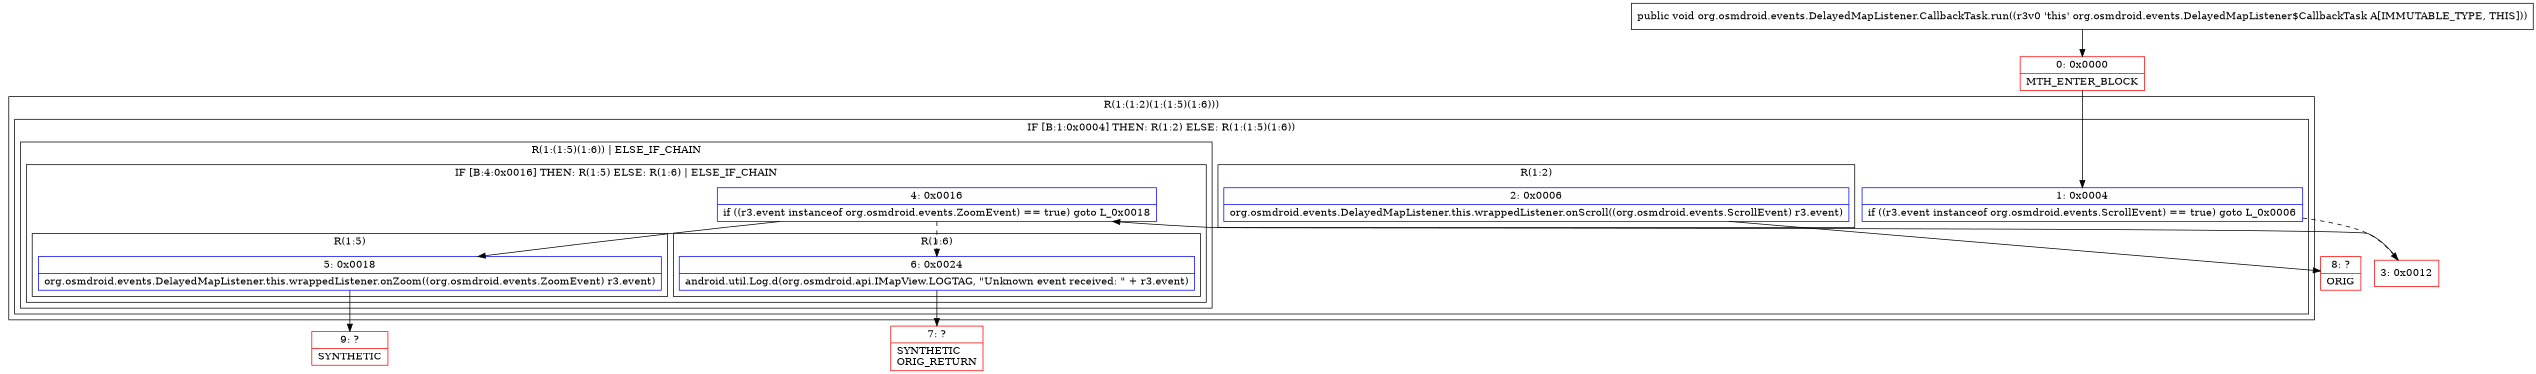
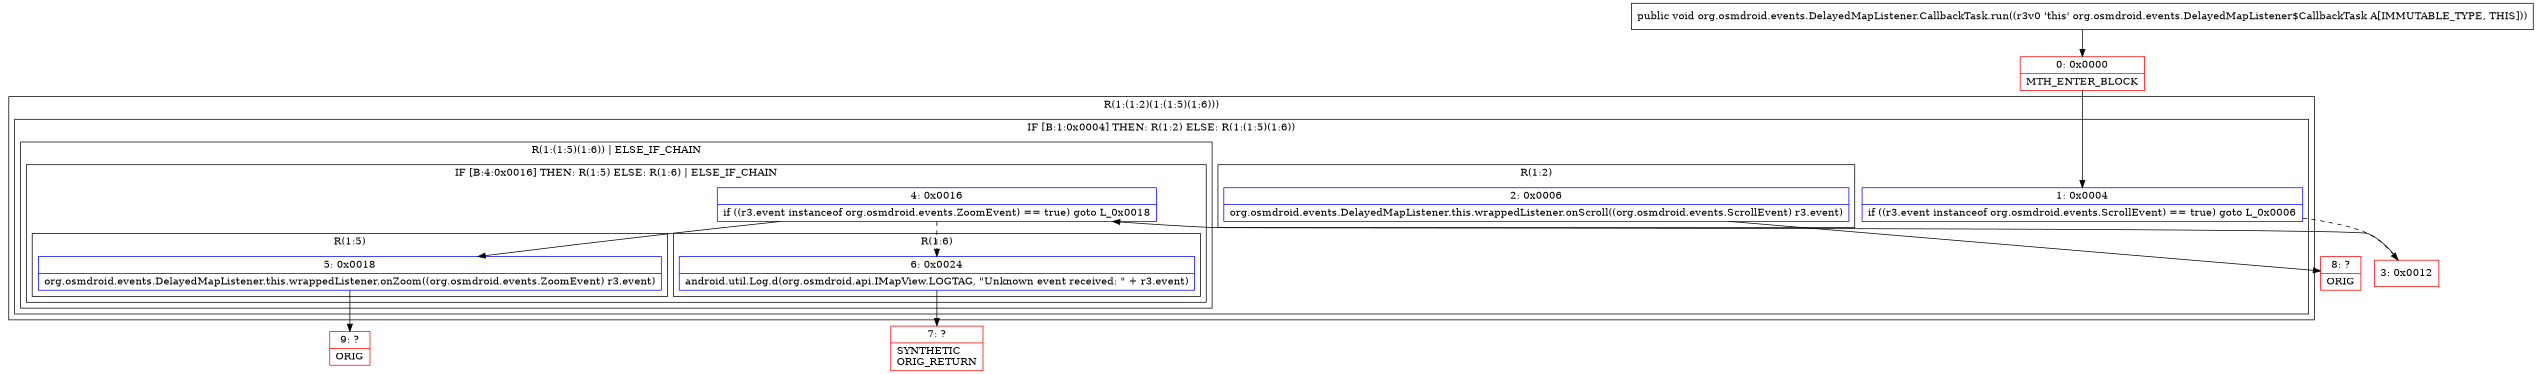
node "9: ?": text "SYNTHETIC" -> "ORIG"
